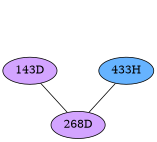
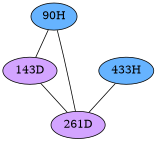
node "90H": added
node "268D": label "268D" -> "261D"
